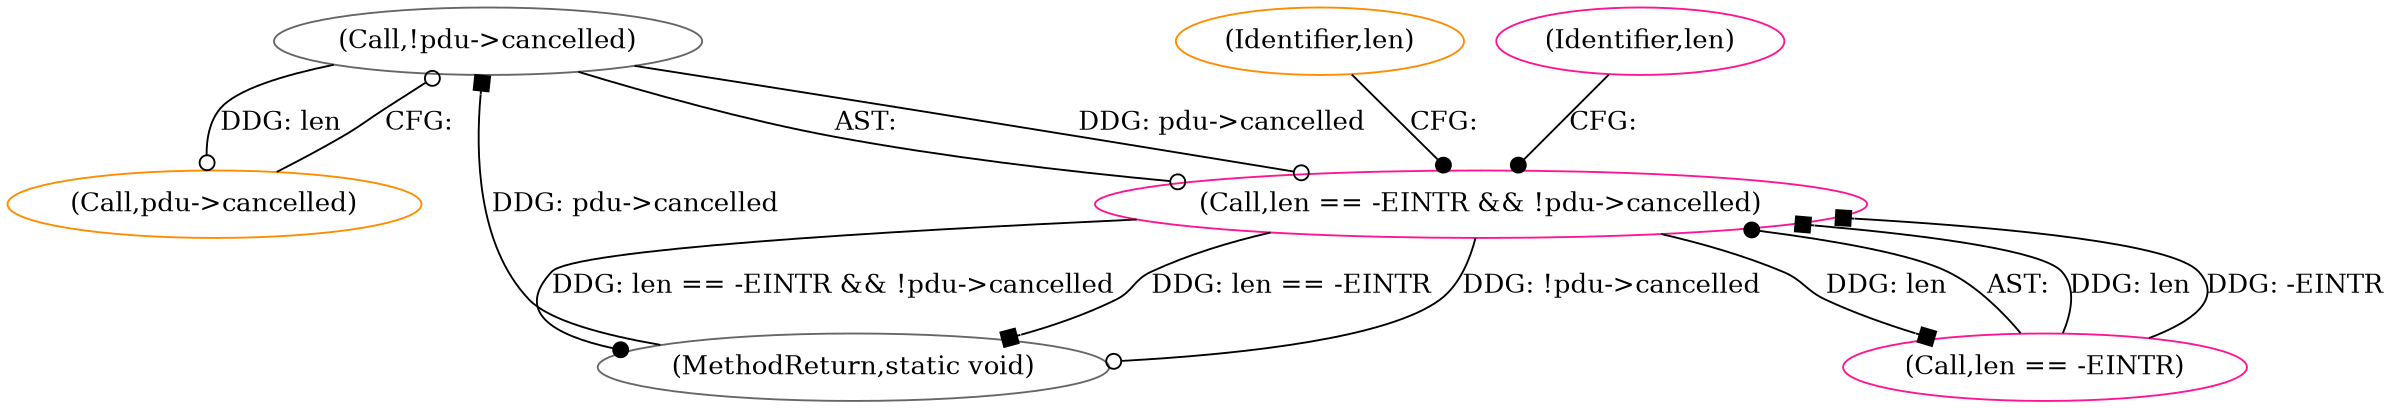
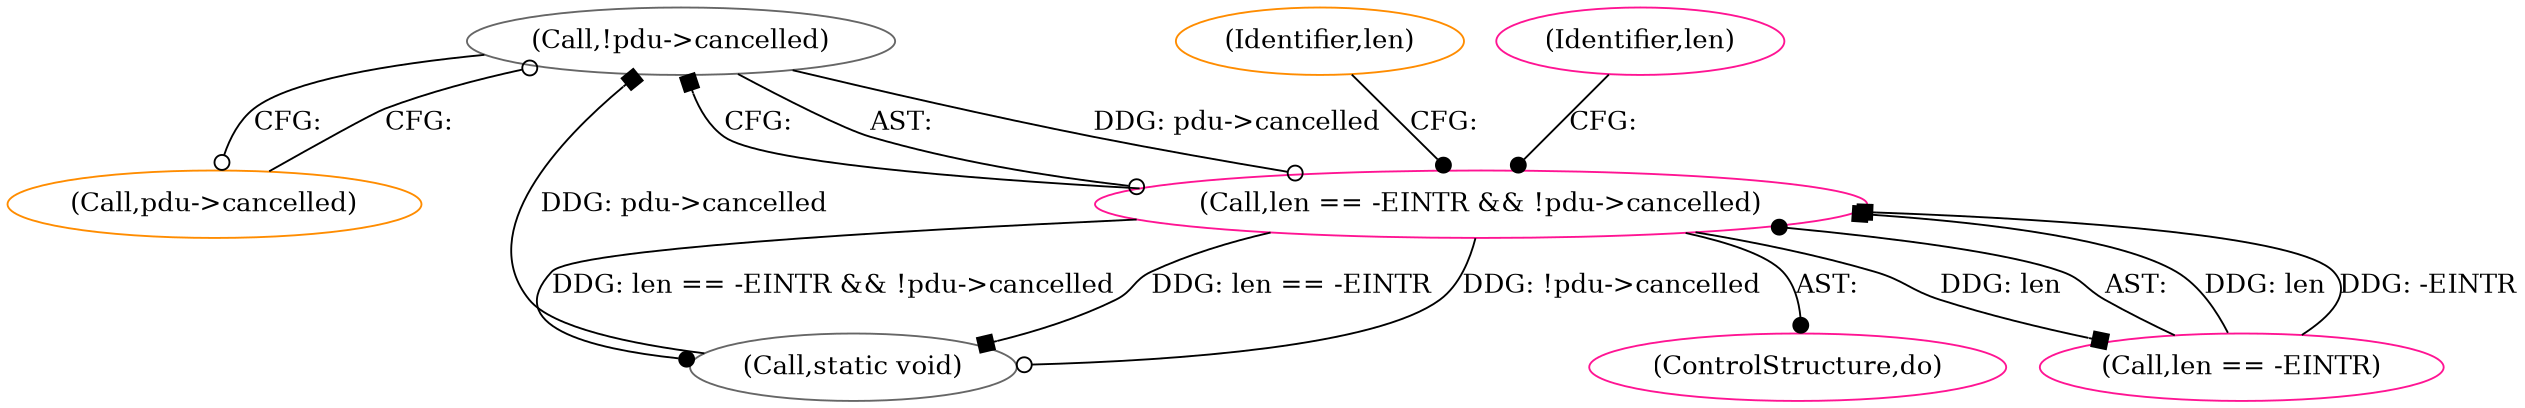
edge "(Call,!pdu->cancelled)" -> "(Call,pdu->cancelled)": label "DDG: len" -> "CFG: "
edge "(Call,len == -EINTR && !pdu->cancelled)" -> "(Call,!pdu->cancelled)": added, label "CFG:"
node "(MethodReturn,static void)": label "(MethodReturn,static void)" -> "(Call,static void)"
node "(ControlStructure,do)": added
